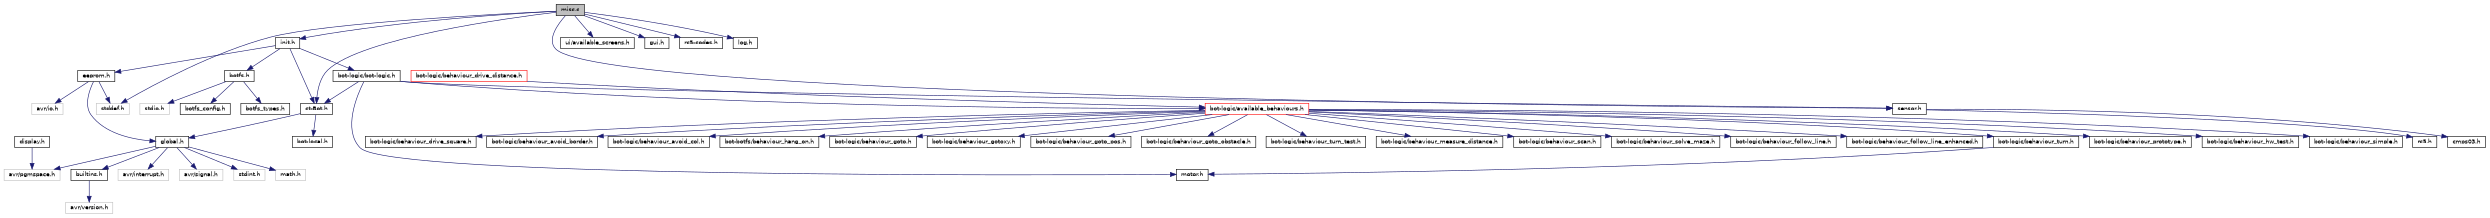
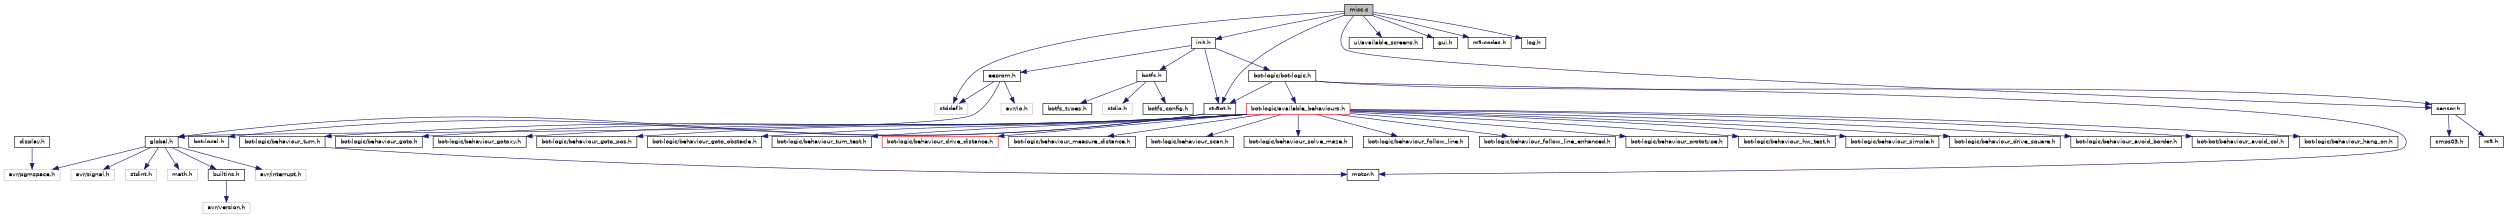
edge "bot-logic/behaviour_drive_distance.h" -> "bot-logic/available_behaviours.h": reversed
node "bot-logic/behaviour_avoid_col.h": label "bot-logic/behaviour_avoid_col.h" -> "bot-bot/behaviour_avoid_col.h"
node "bot-botfs/behaviour_hang_on.h": label "bot-botfs/behaviour_hang_on.h" -> "bot-logic/behaviour_hang_on.h"
